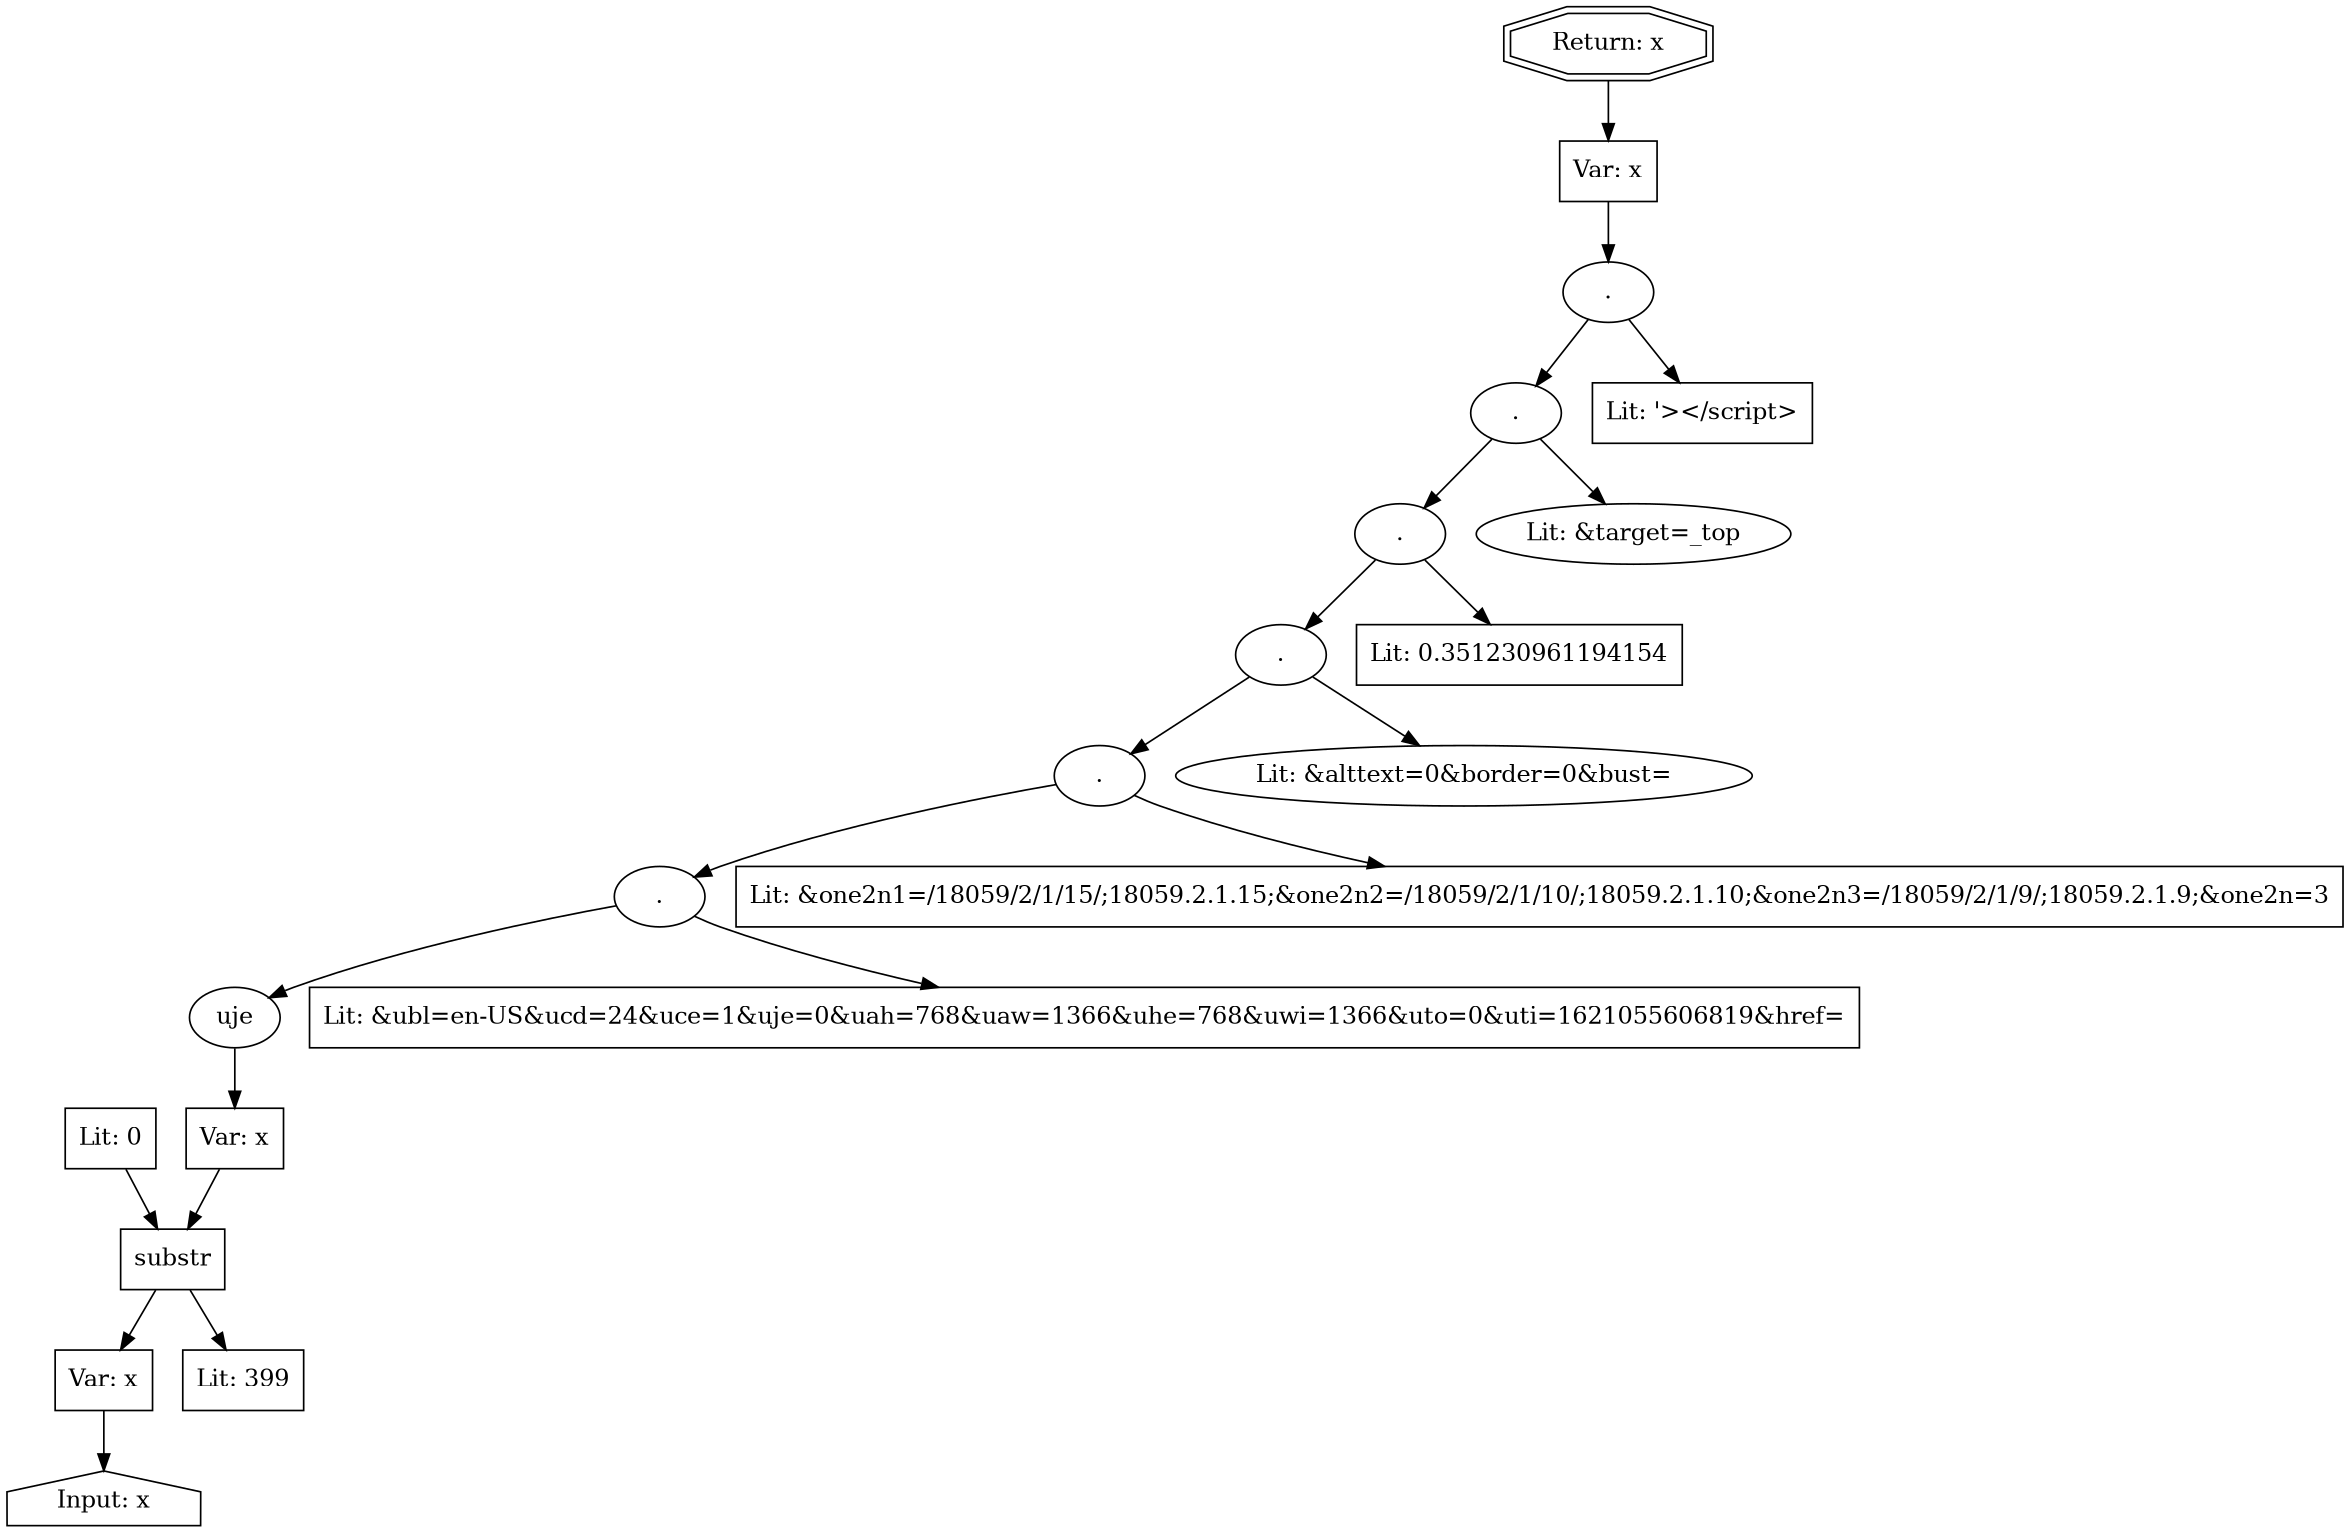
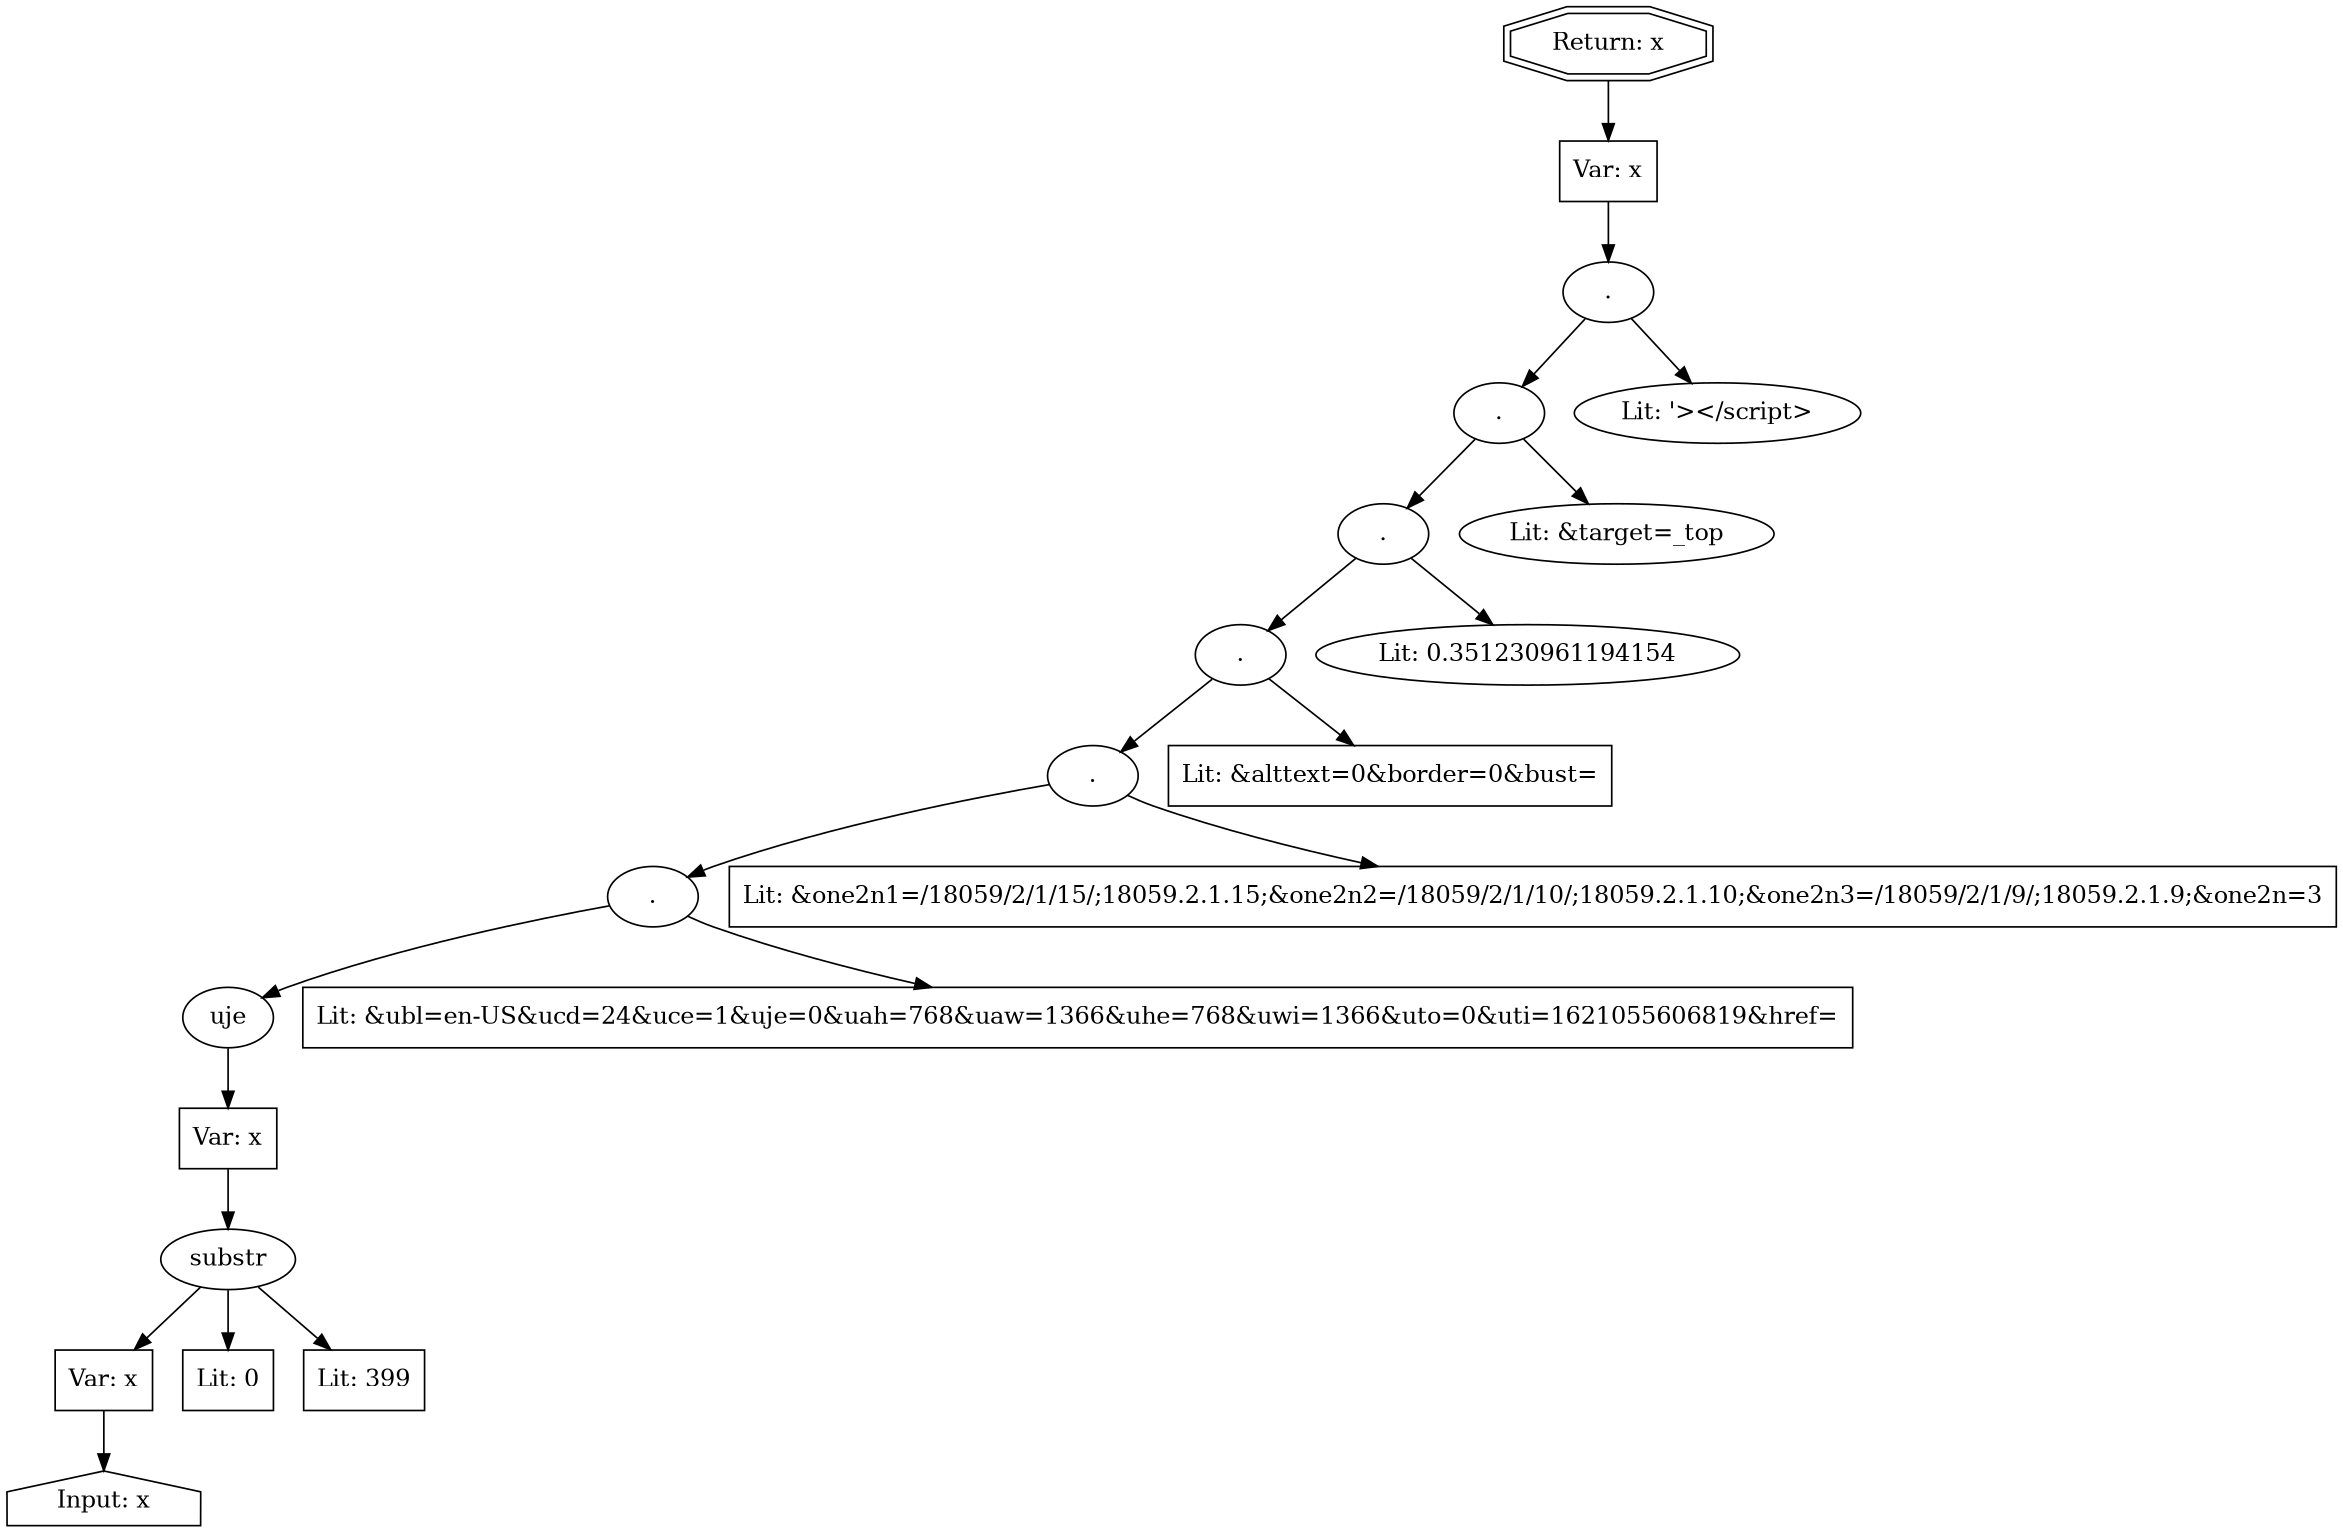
node "Lit: '></script>": shape box -> ellipse
node "Lit: 0.351230961194154": shape box -> ellipse
node "Lit: &alttext=0&border=0&bust=": shape ellipse -> box
edge "Lit: 0" -> "substr": reversed
node "substr": shape box -> ellipse
